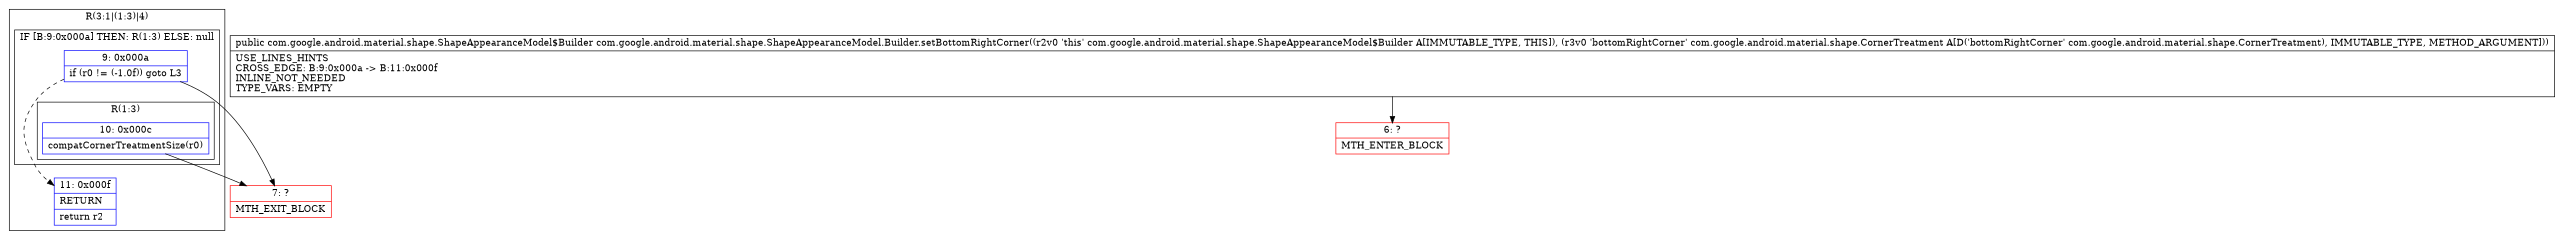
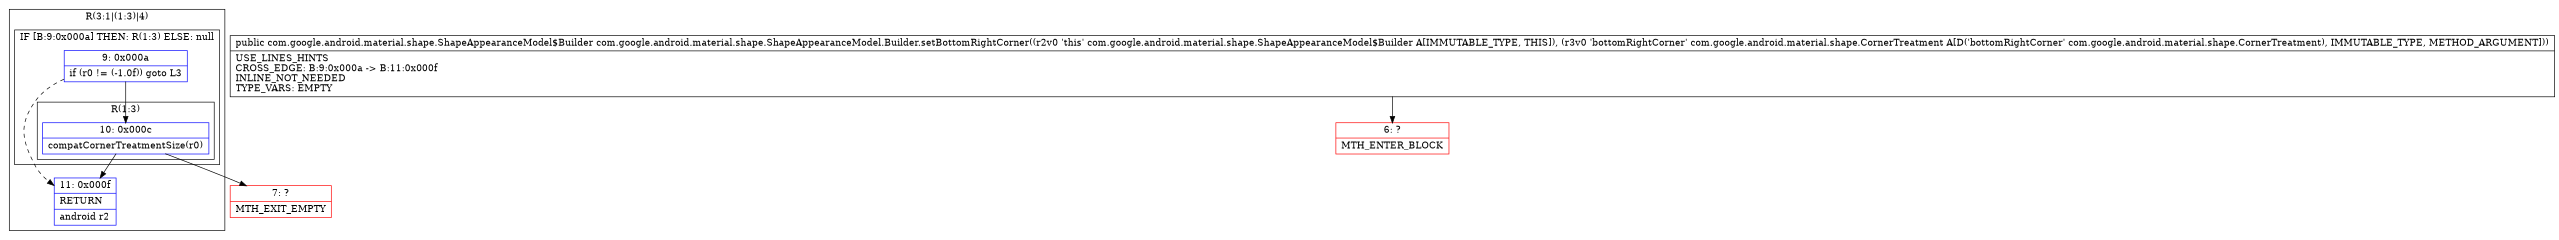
edge "9: 0x000a" -> "7: ?": now "9: 0x000a" -> "10: 0x000c"
edge "10: 0x000c" -> "11: 0x000f": added
node "7: ?": text "MTH_EXIT_BLOCK" -> "MTH_EXIT_EMPTY"
node "11: 0x000f": text "return r2" -> "android r2"
